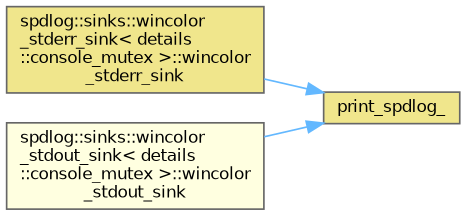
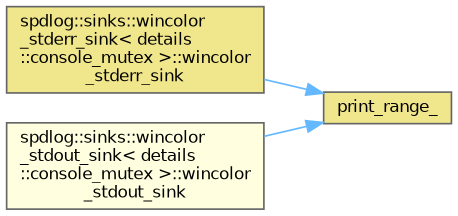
node "print_spdlog_": label "print_spdlog_" -> "print_range_"
